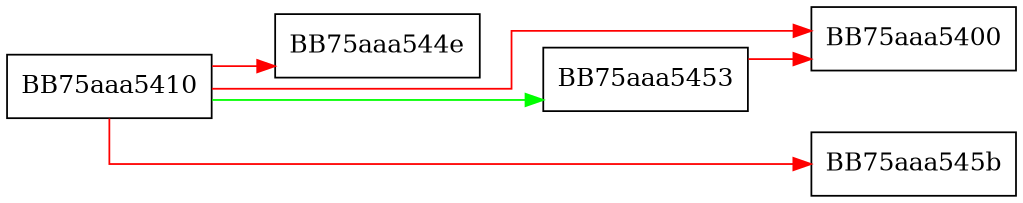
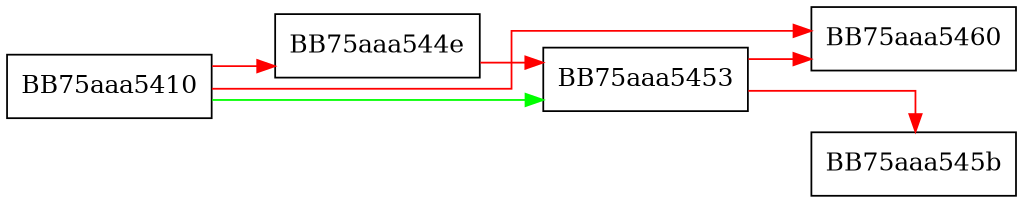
node "BB75aaa5400": label "BB75aaa5400" -> "BB75aaa5460"
edge "BB75aaa544e" -> "BB75aaa5453": added
edge "BB75aaa5410" -> "BB75aaa545b": now "BB75aaa5453" -> "BB75aaa545b"
